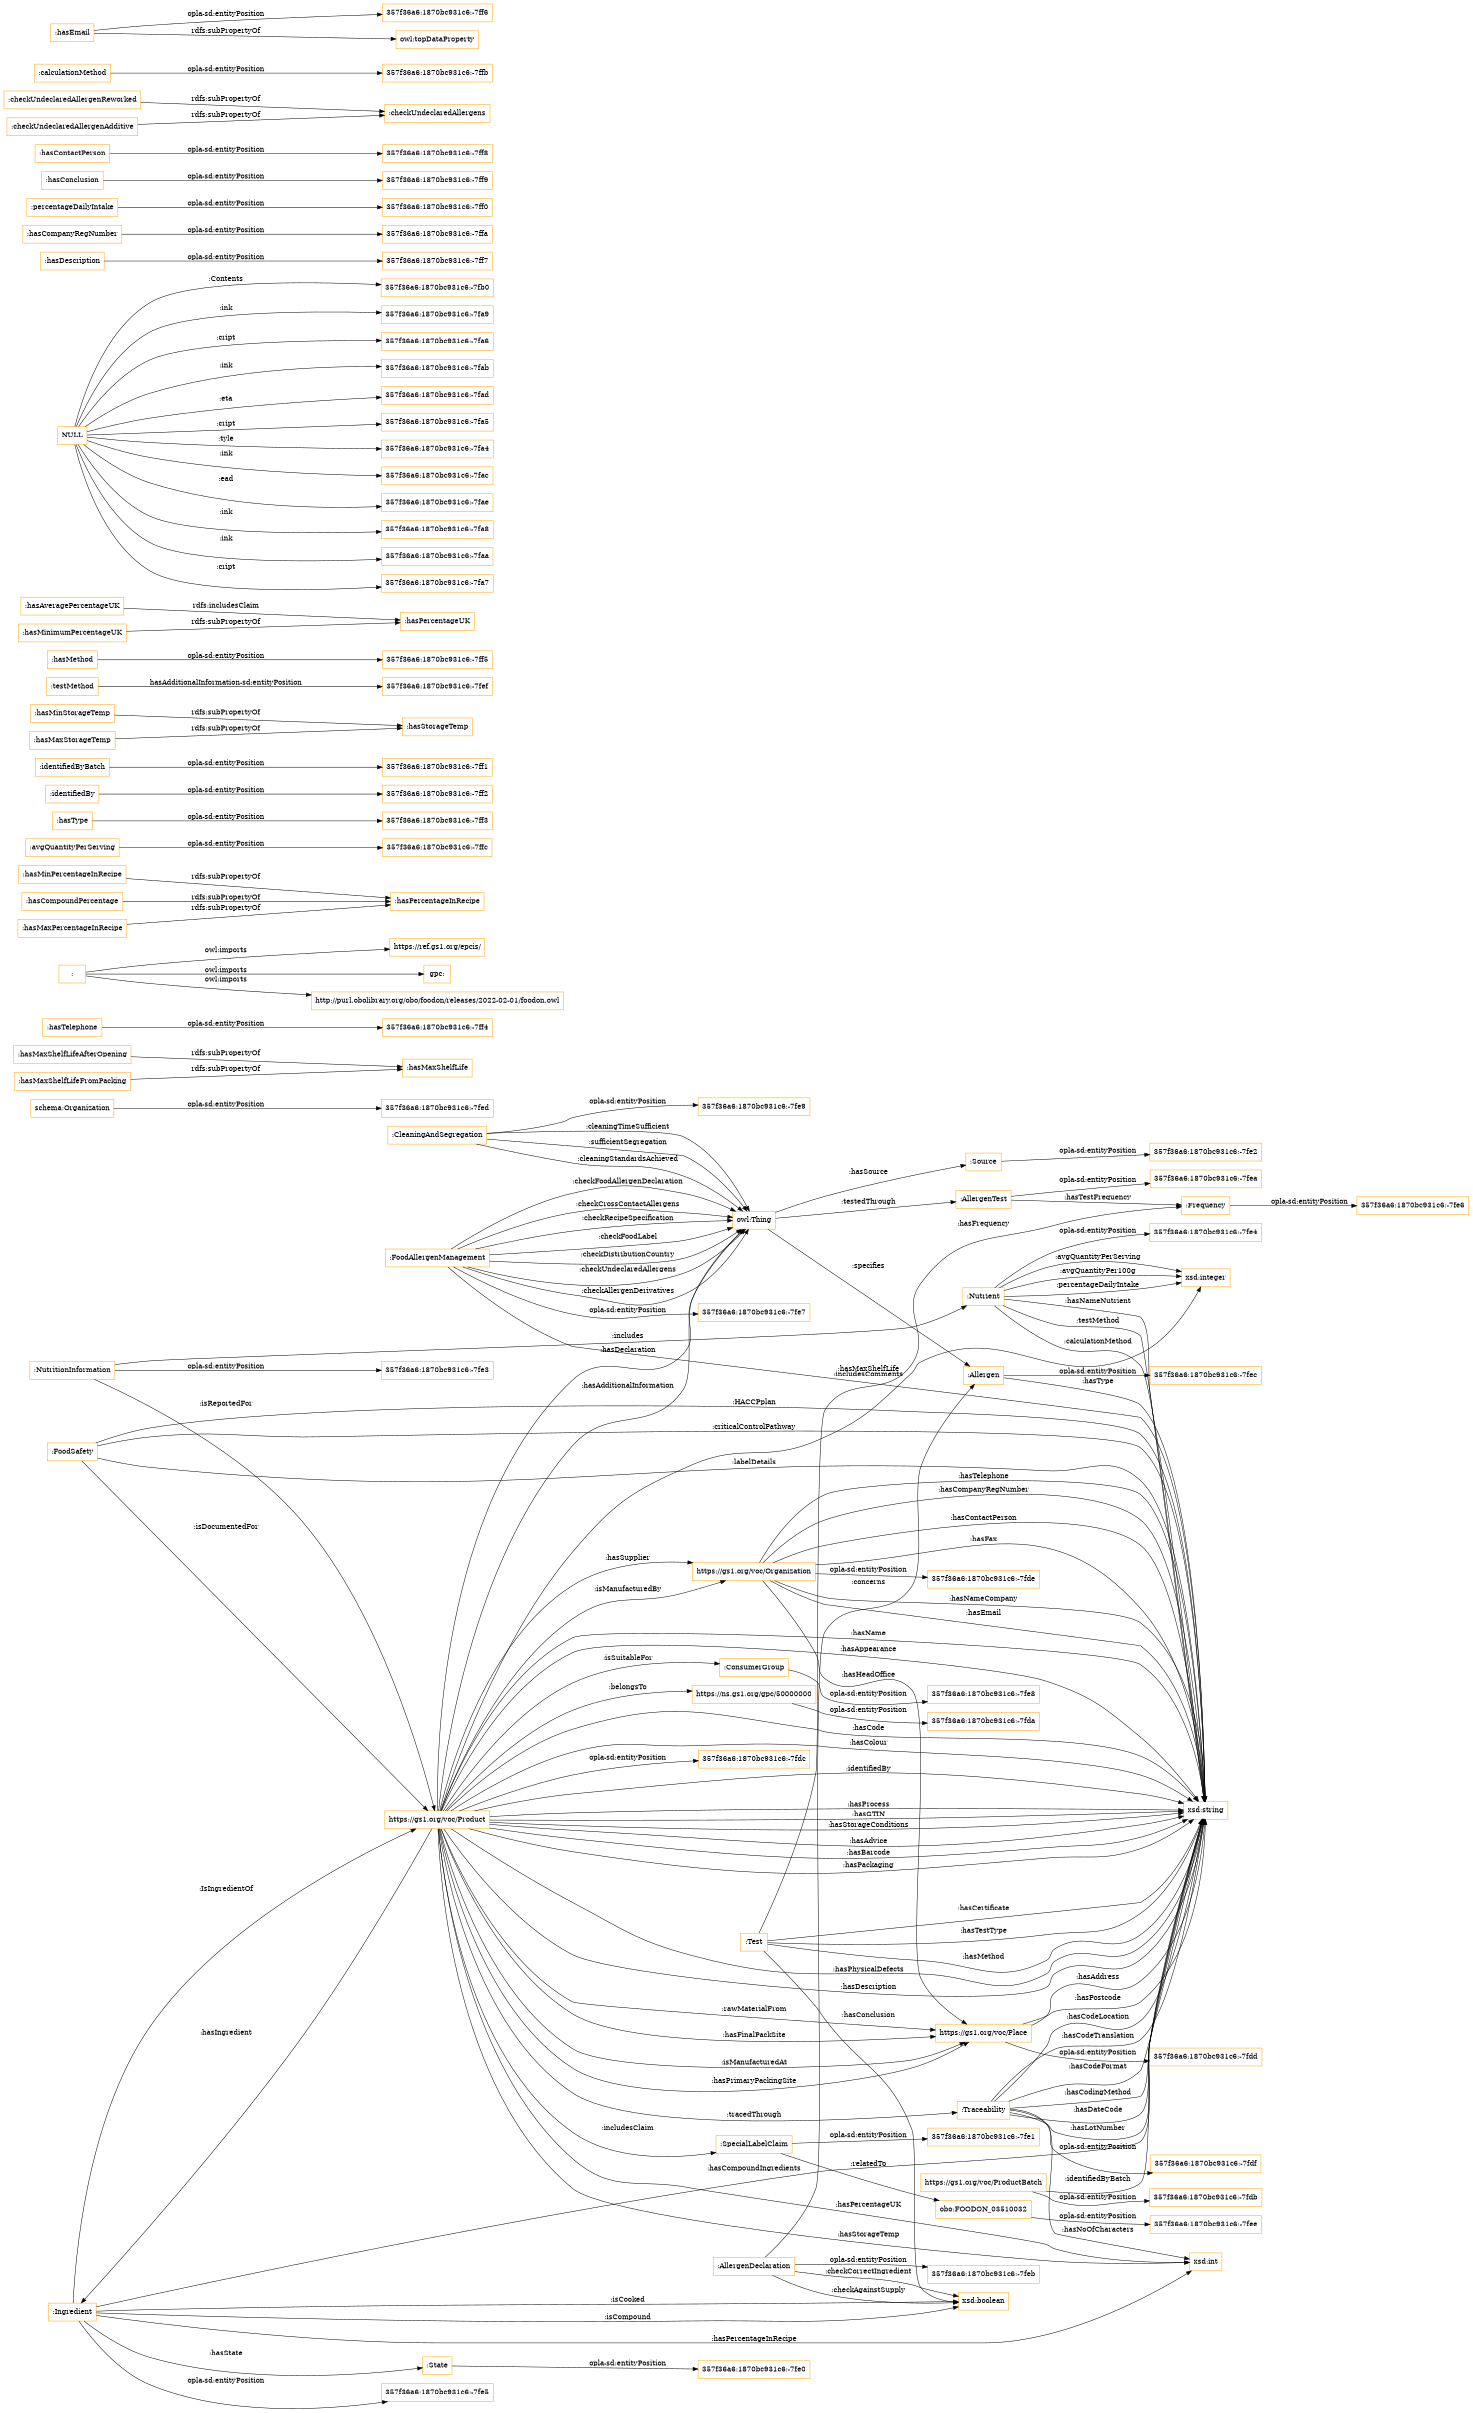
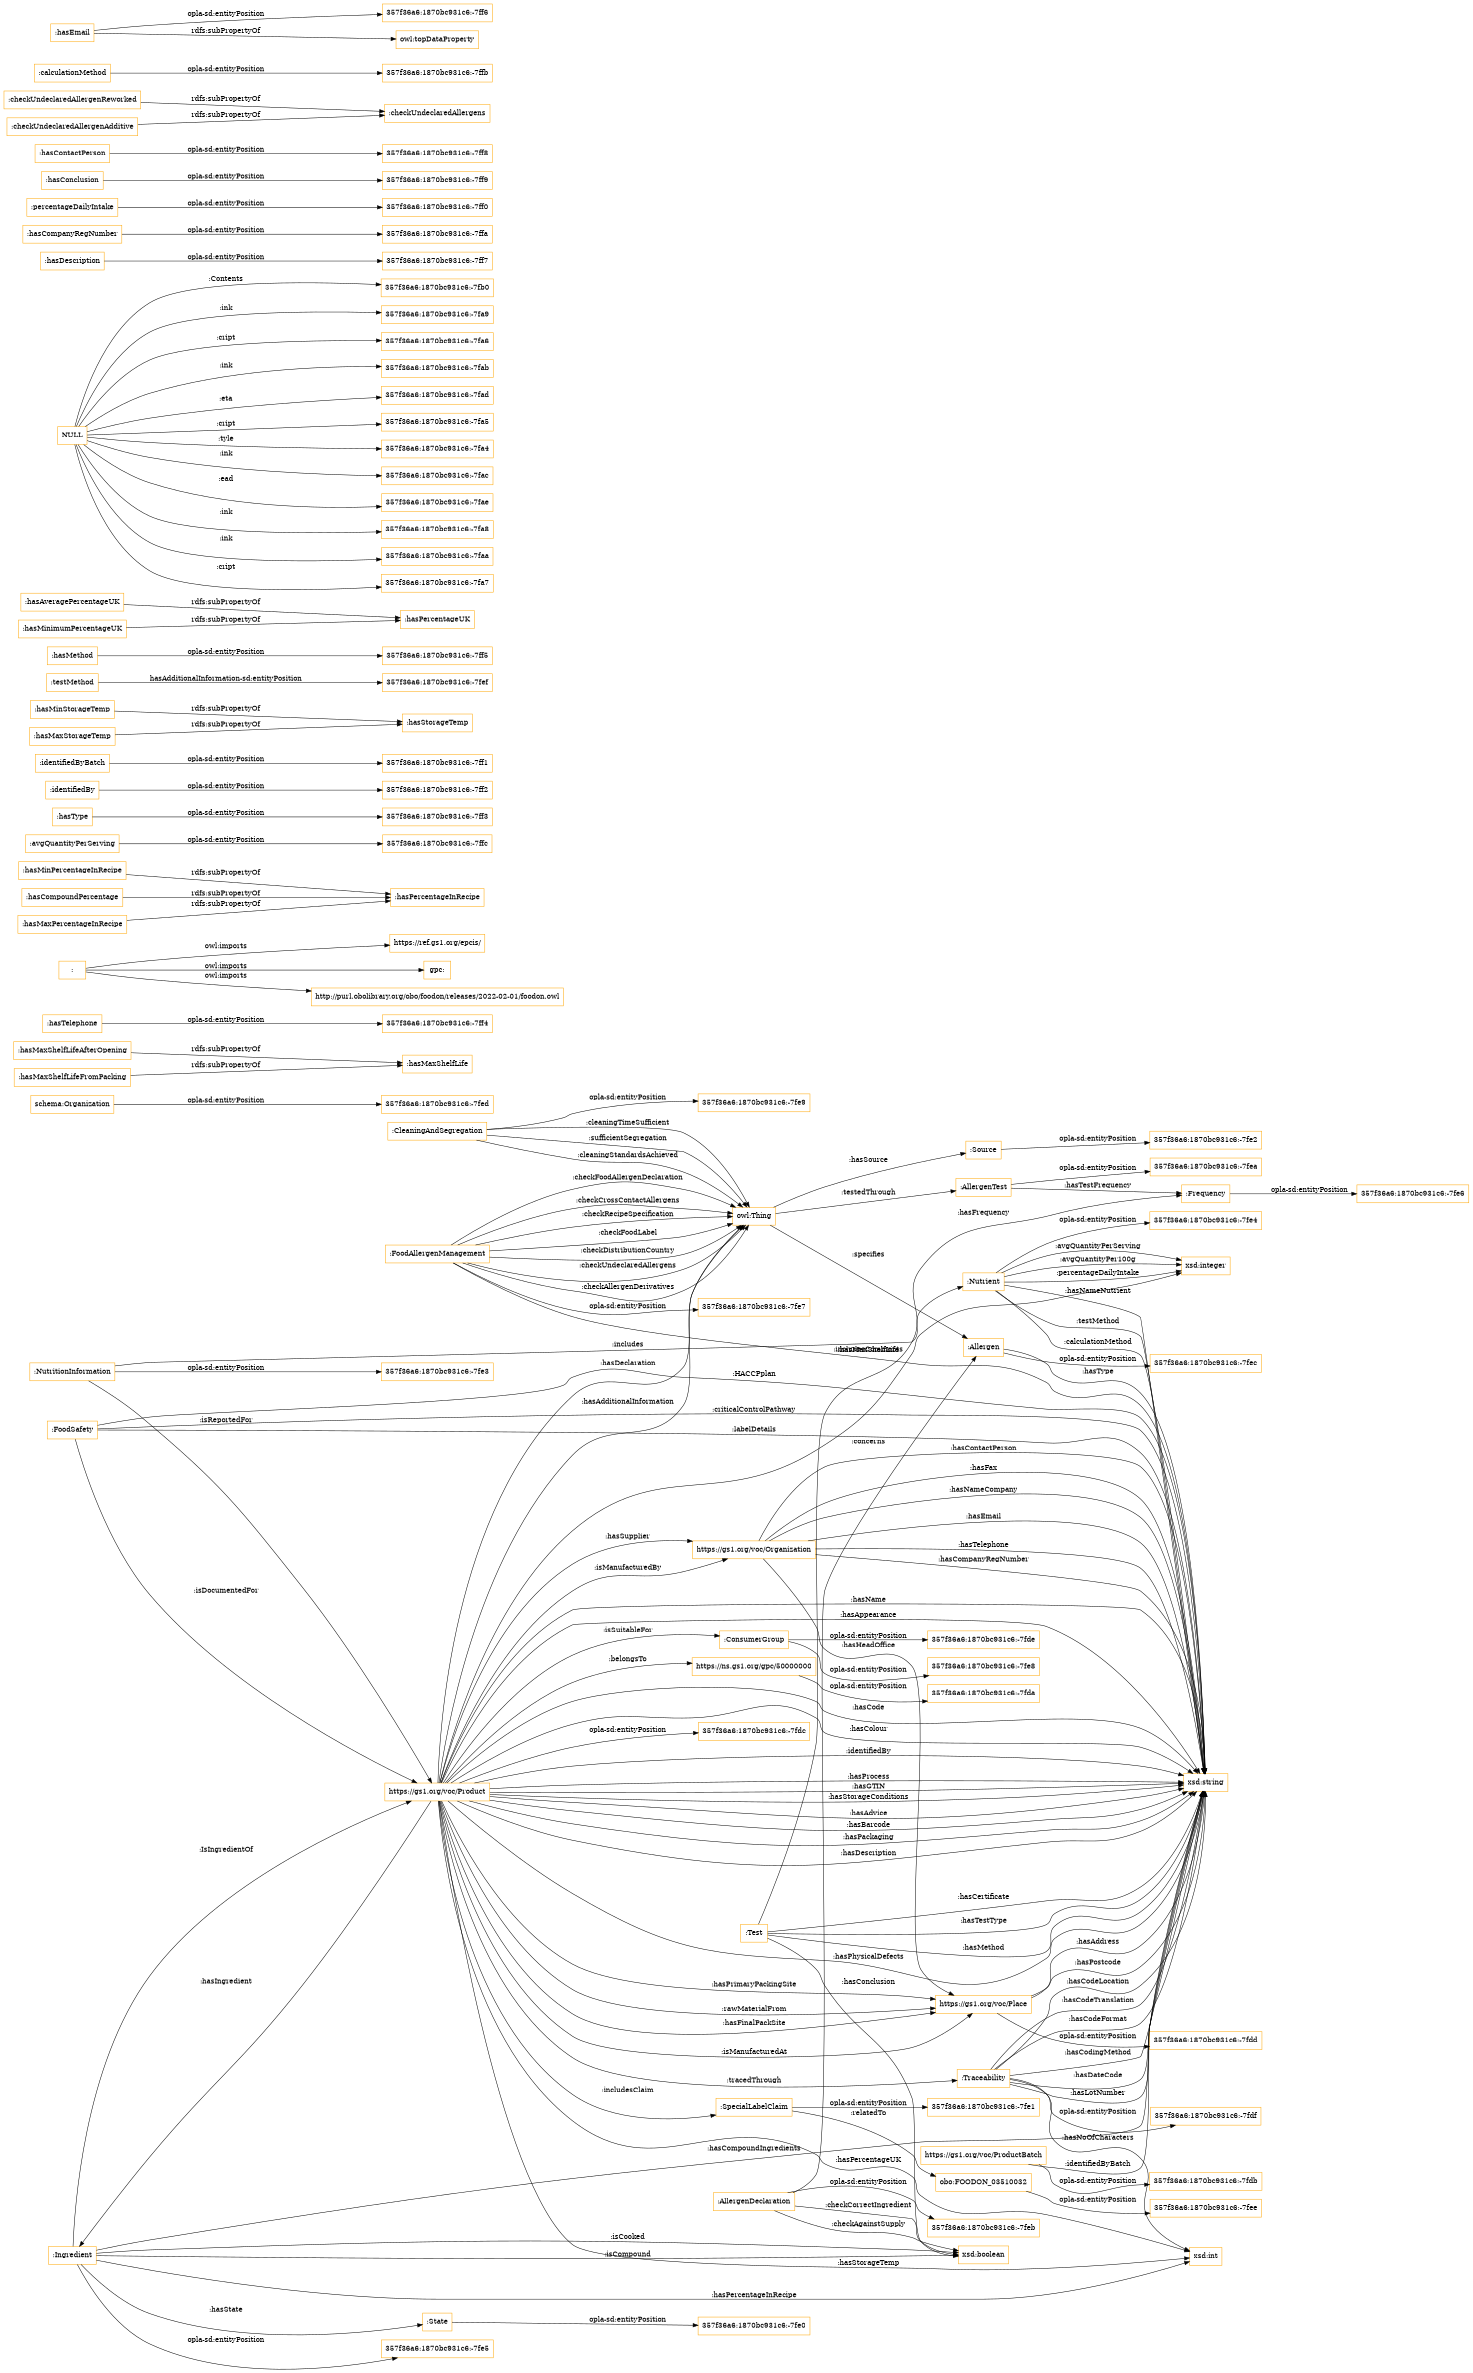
edge ":hasAveragePercentageUK" -> ":hasPercentageUK": label "rdfs:includesClaim" -> "rdfs:subPropertyOf"
edge "https://gs1.org/voc/Organization" -> "357f36a6:1870bc931c6:-7fde": now ":ConsumerGroup" -> "357f36a6:1870bc931c6:-7fde"
